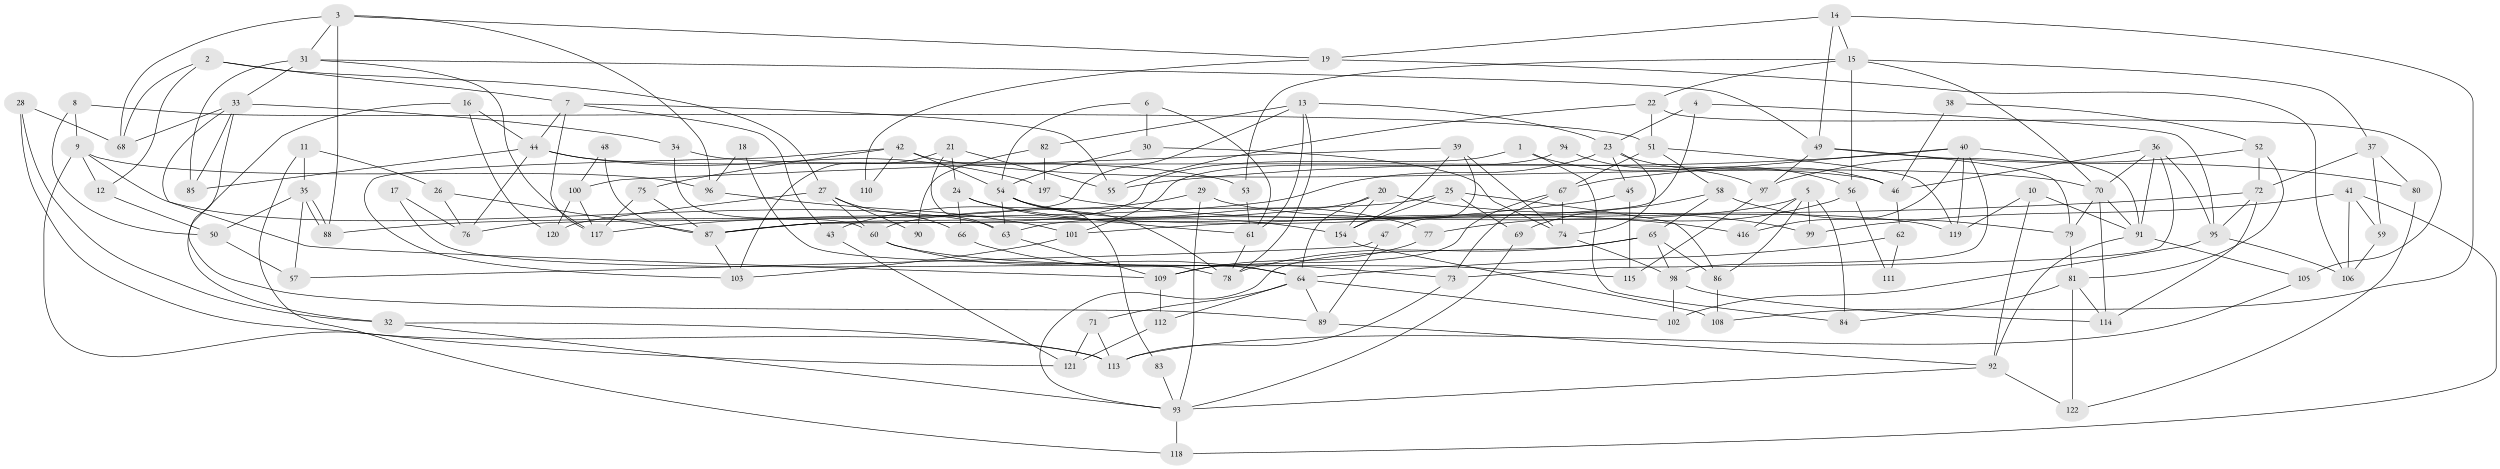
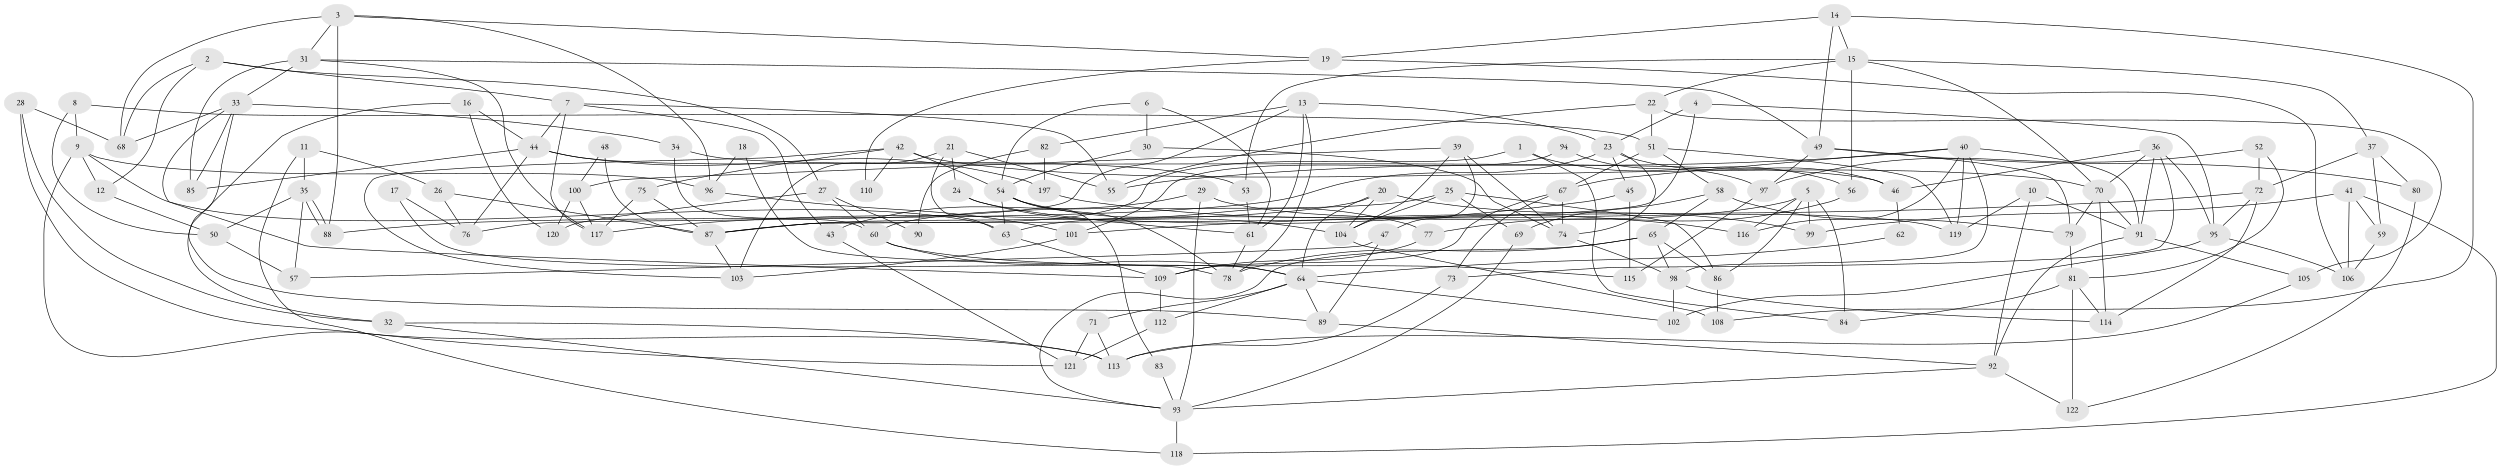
node "38": removed
node "66": removed
node "154": label "154" -> "104"
node "416": label "416" -> "116"
node "111": removed
